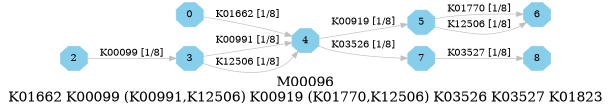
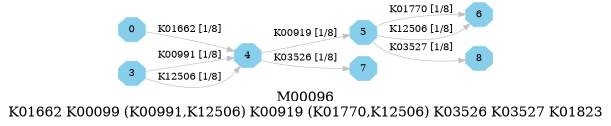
node "2": removed
edge "7" -> "8": now "5" -> "8"
